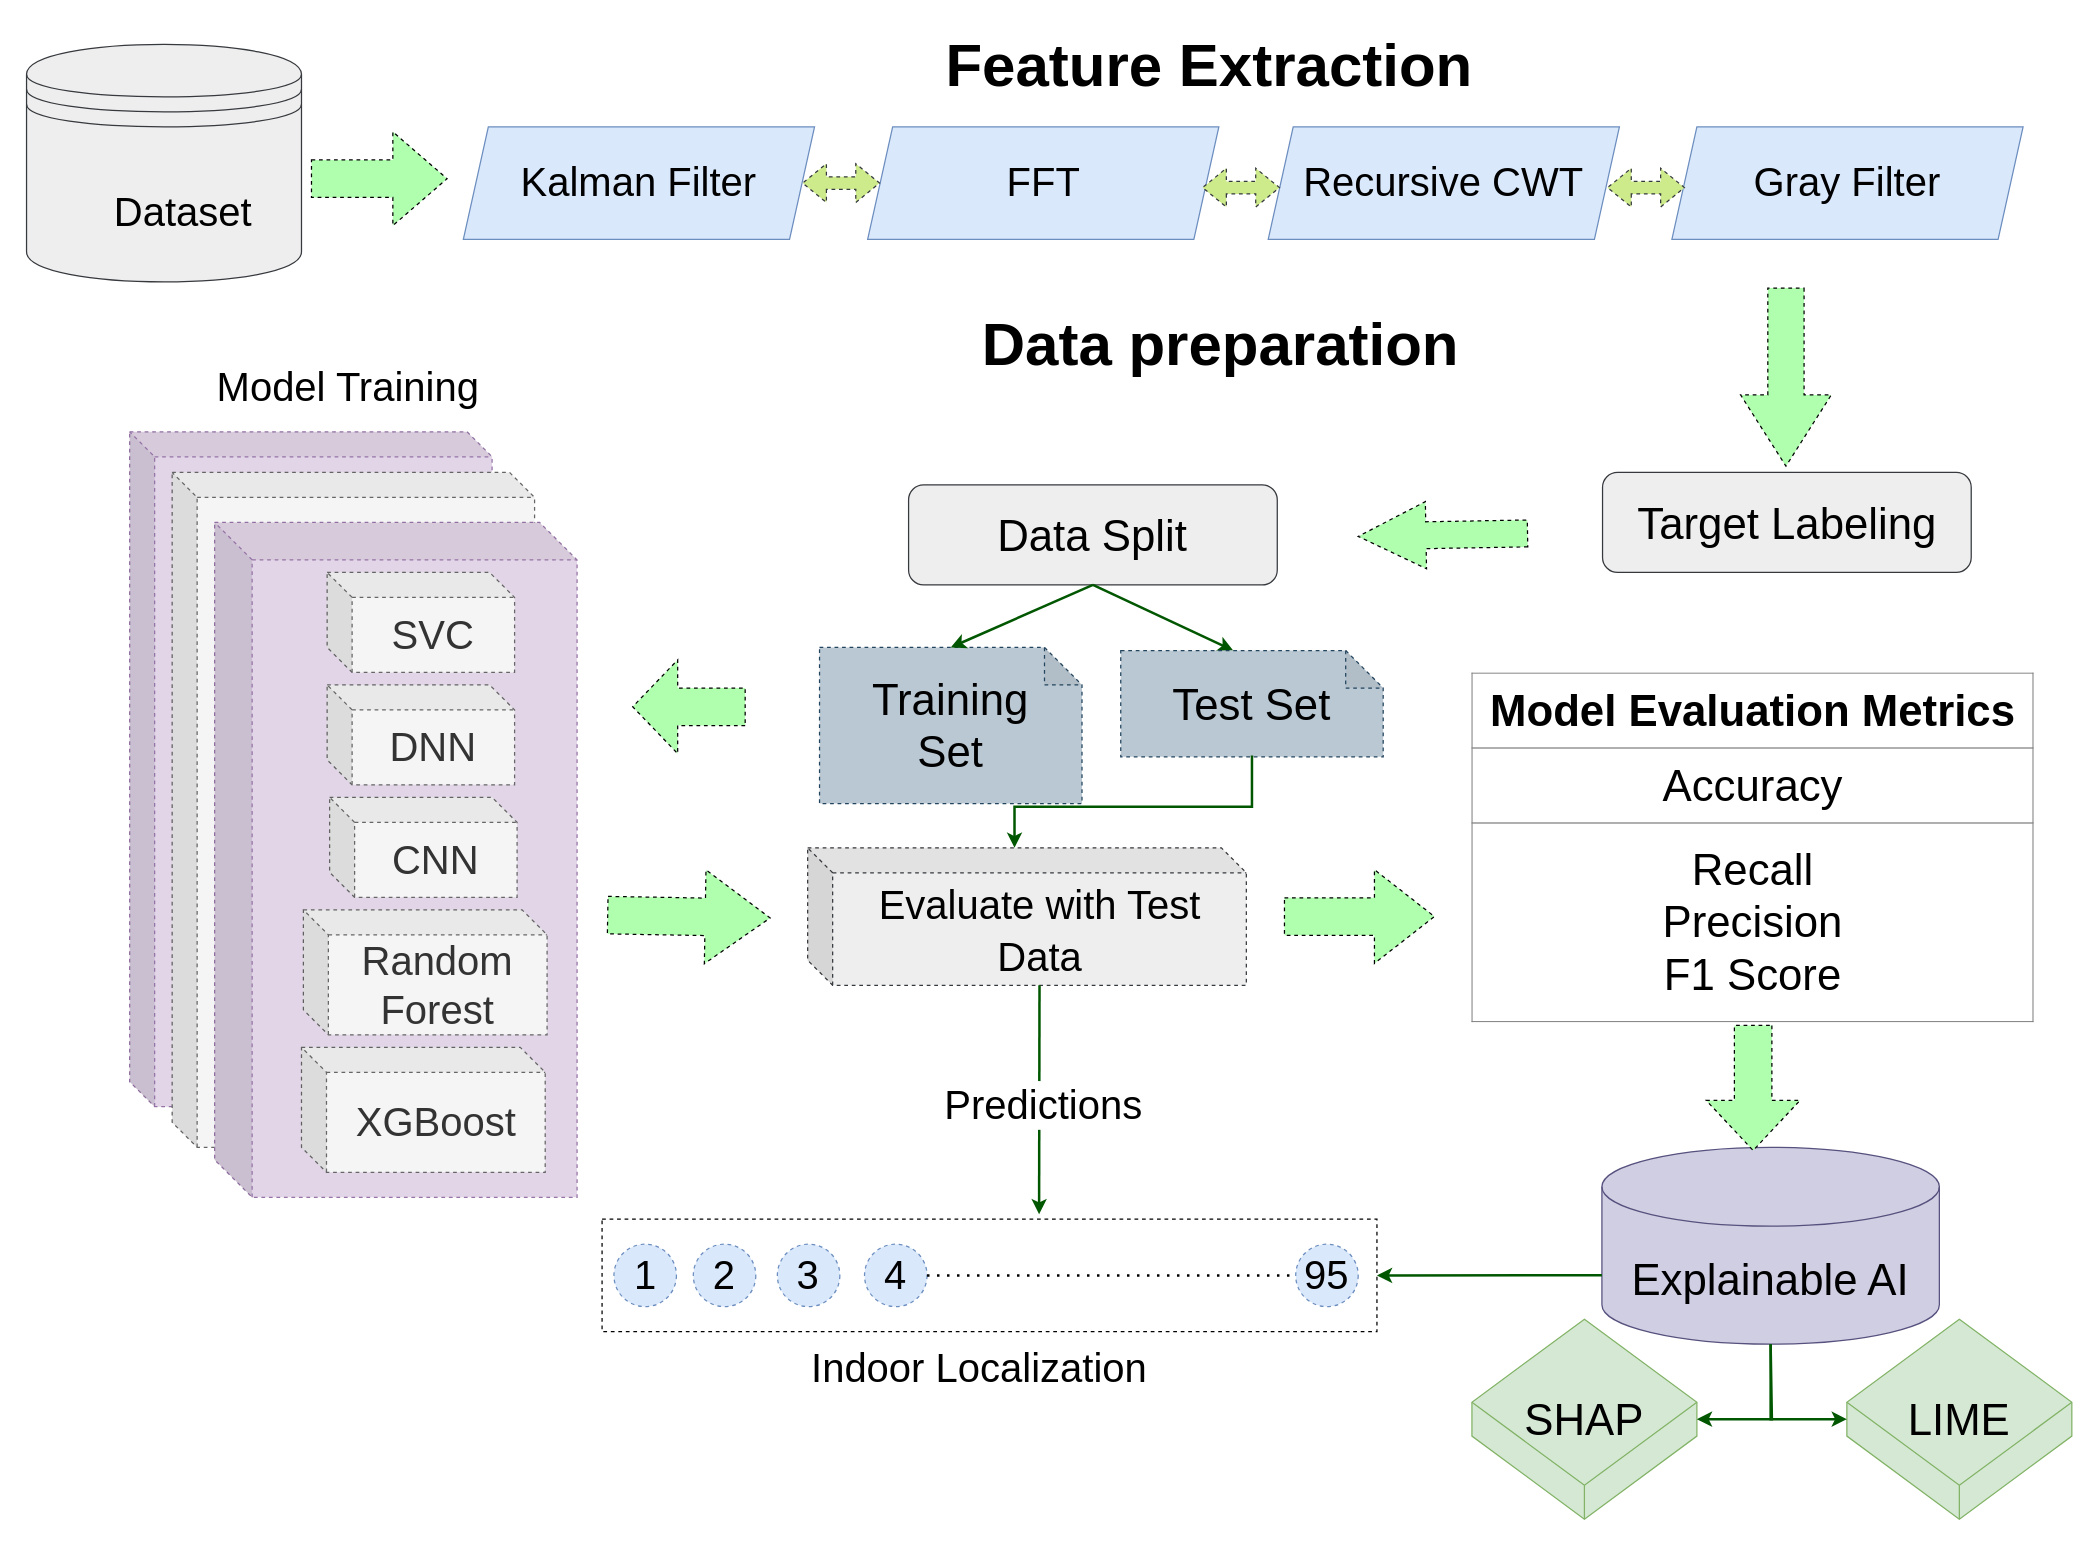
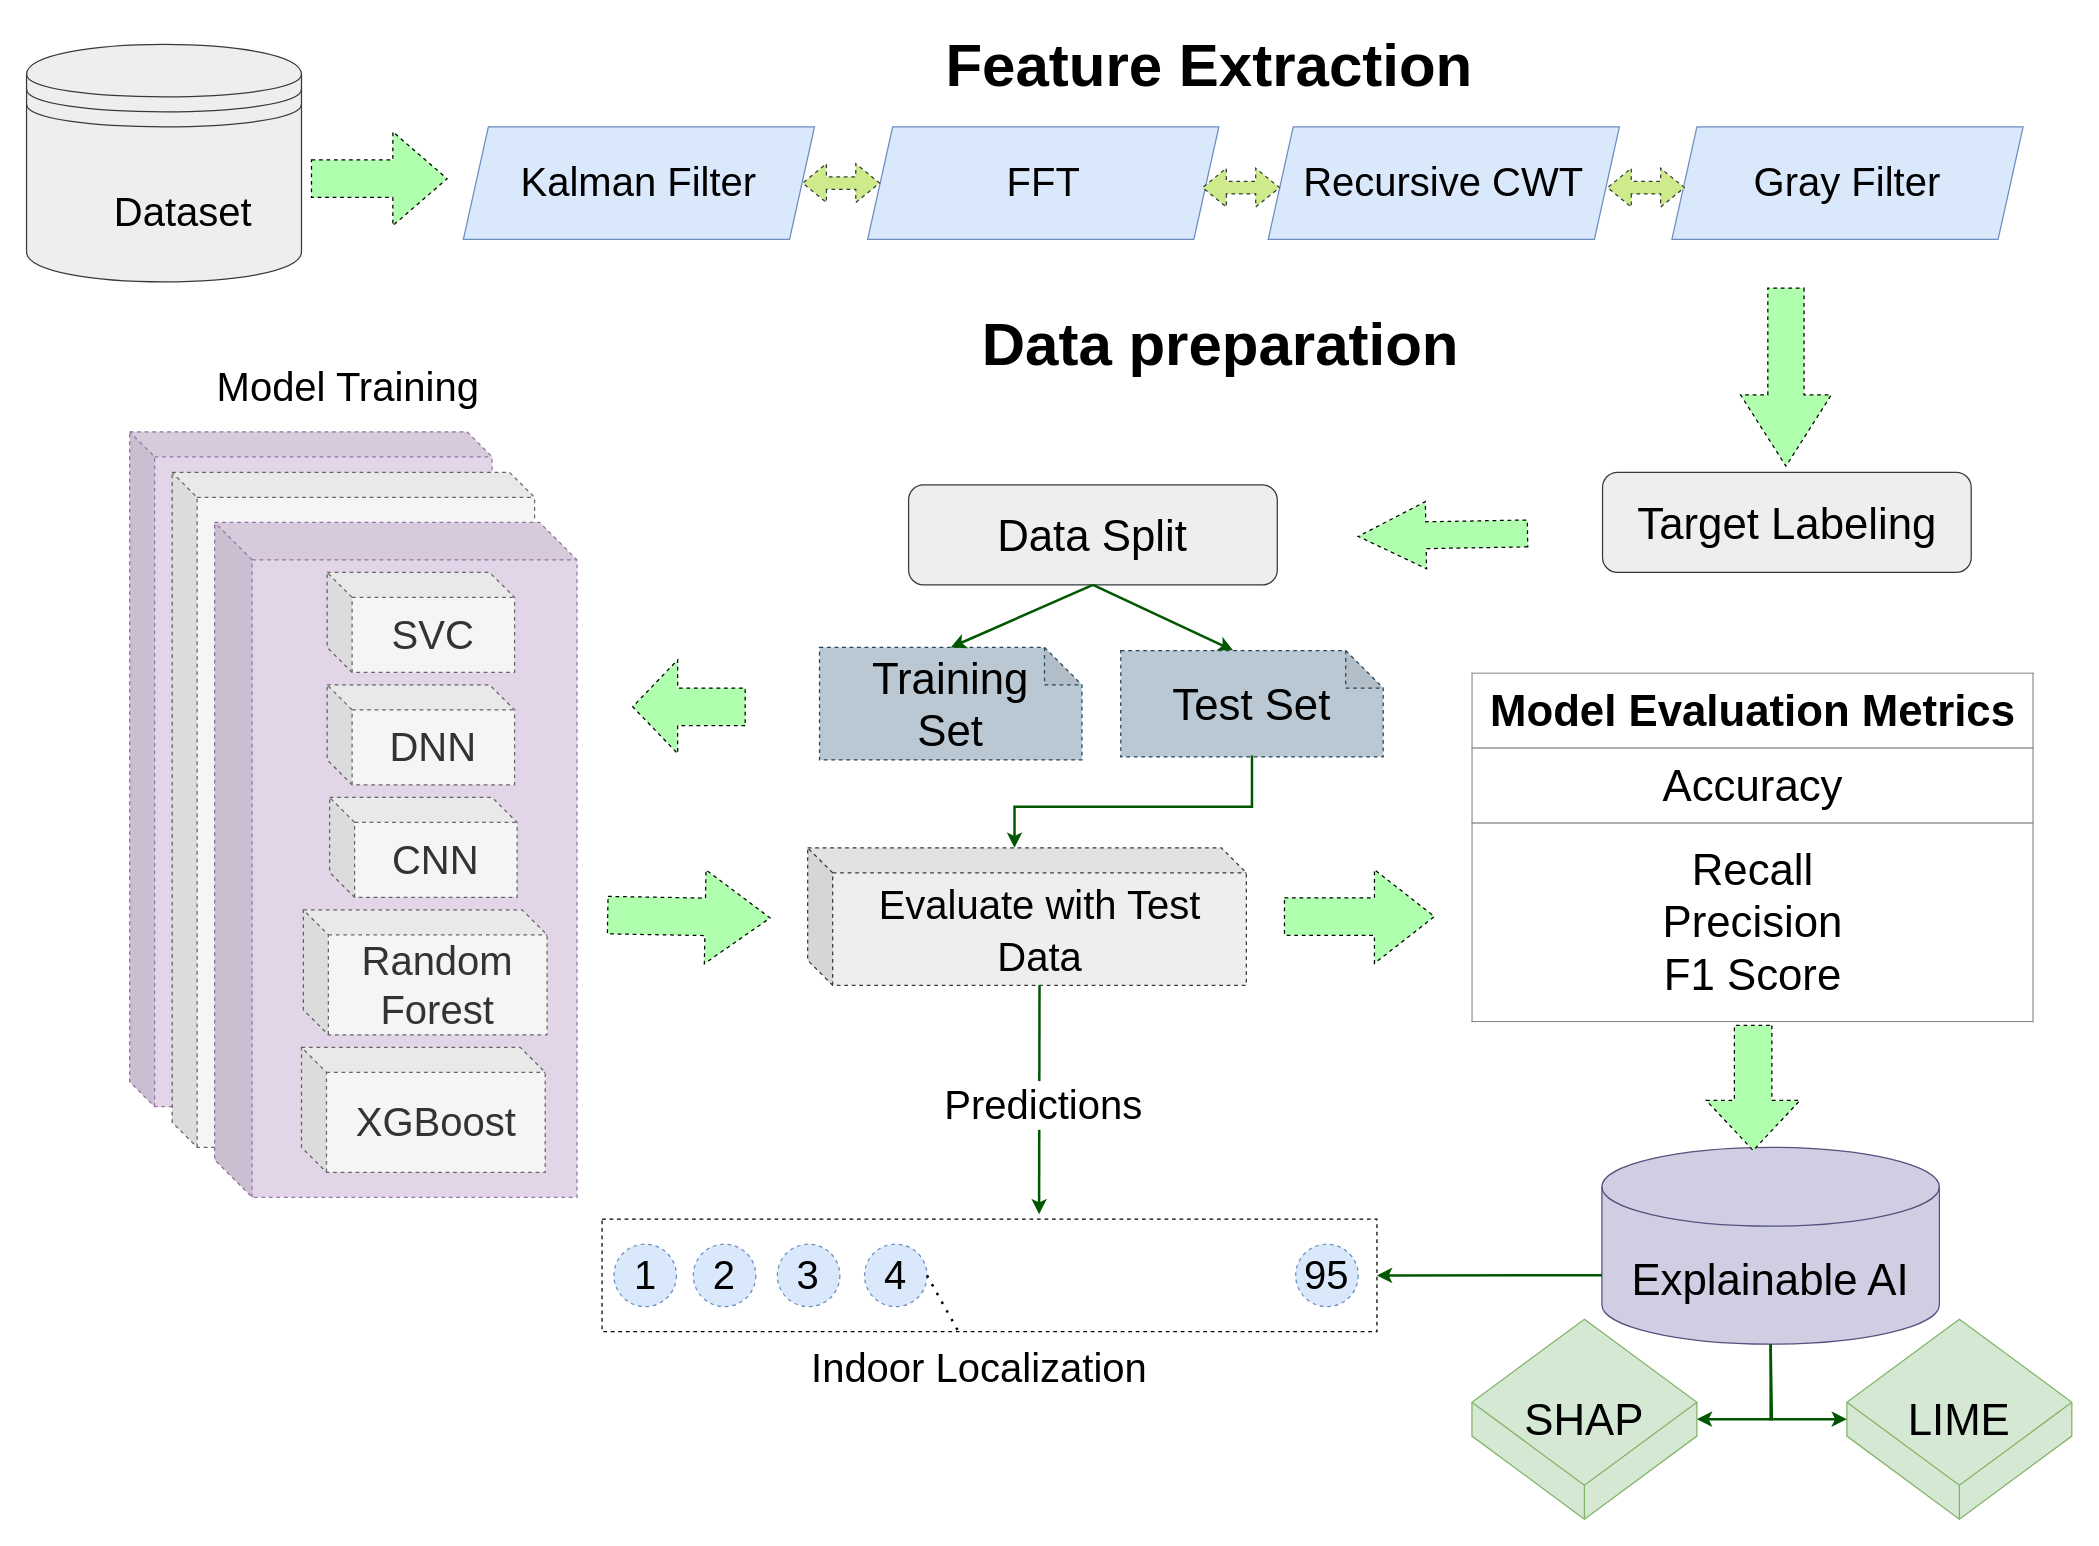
node "Training Set": size 263x156 -> 263x113
edge "4" -- "95": now "4" -- "Indoor Localization"
